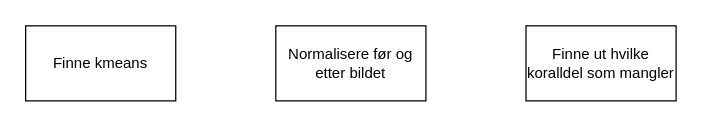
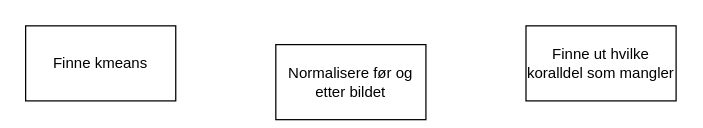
node "Normalisere før og etter bildet": moved (351, 63) -> (351, 82)
